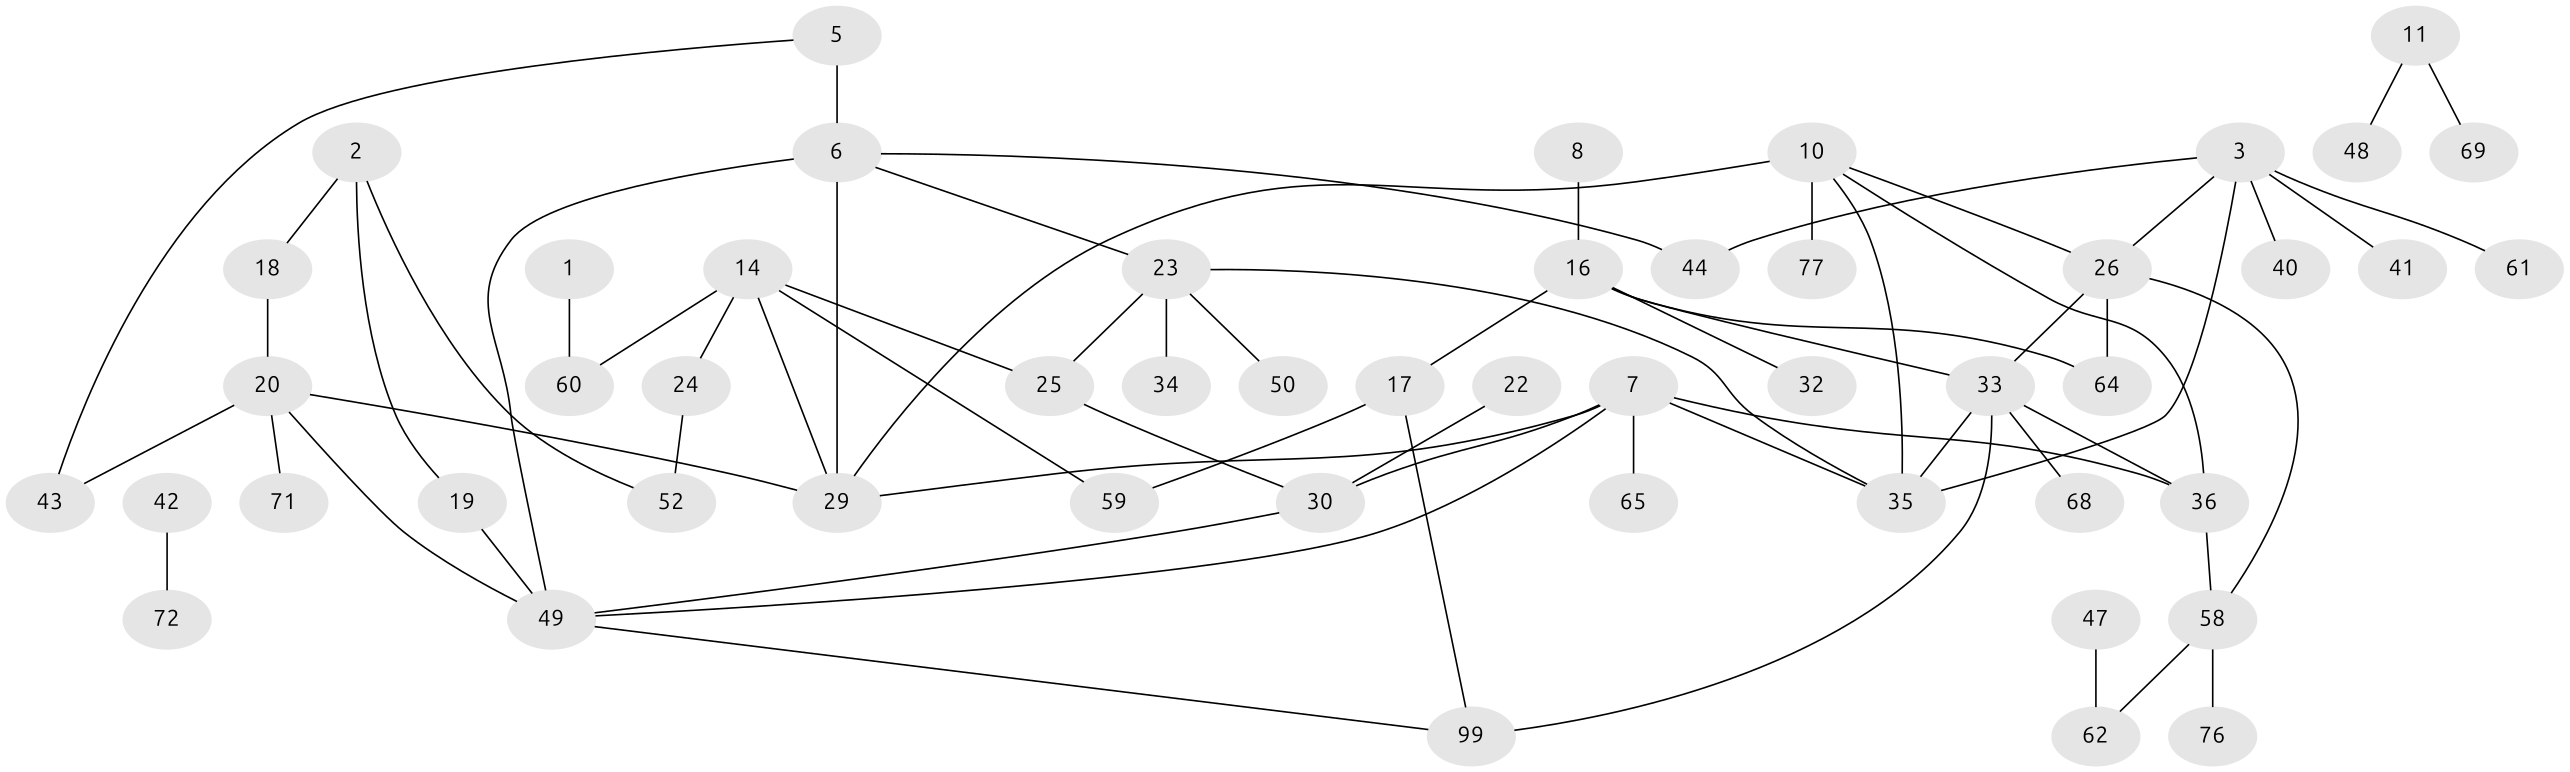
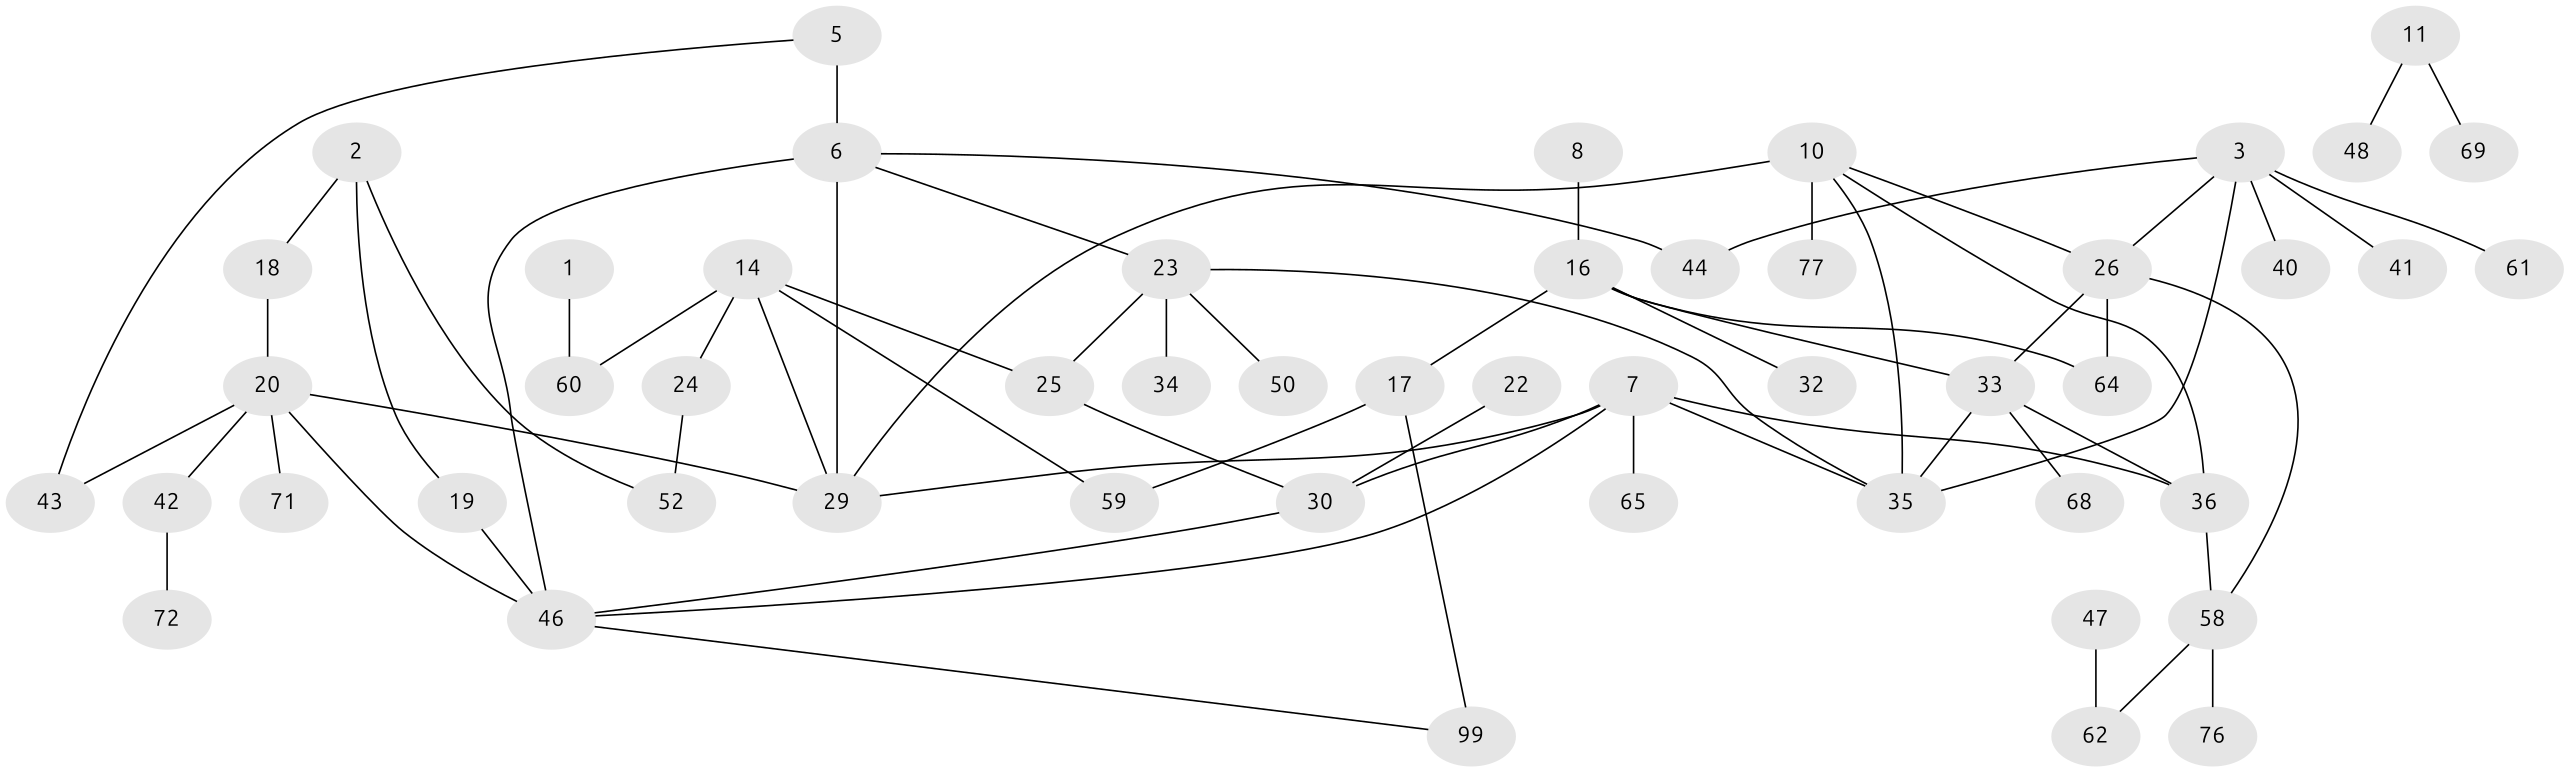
edge "20" -- "42": added
node "49": label "49" -> "46"
edge "33" -- "99": removed
